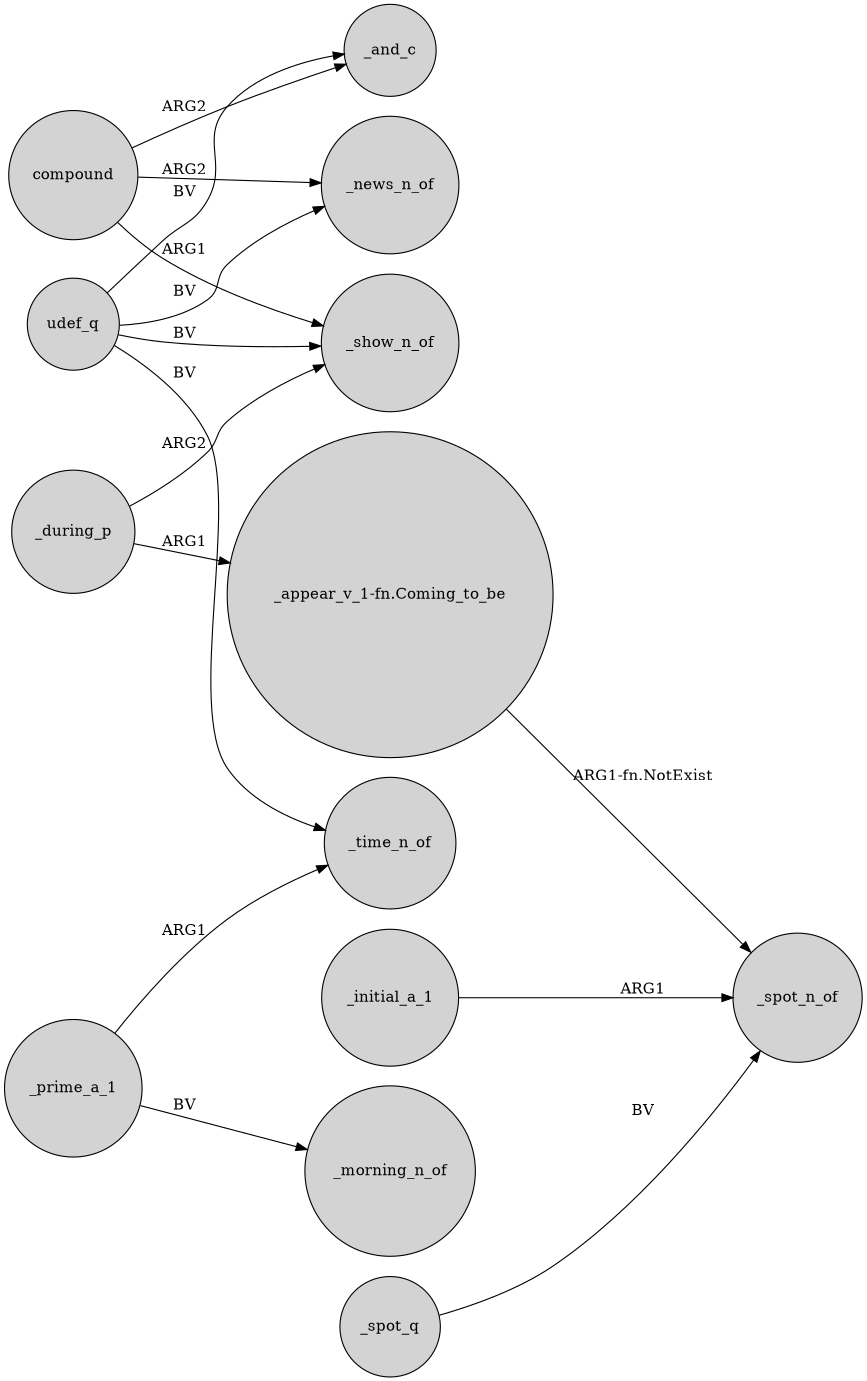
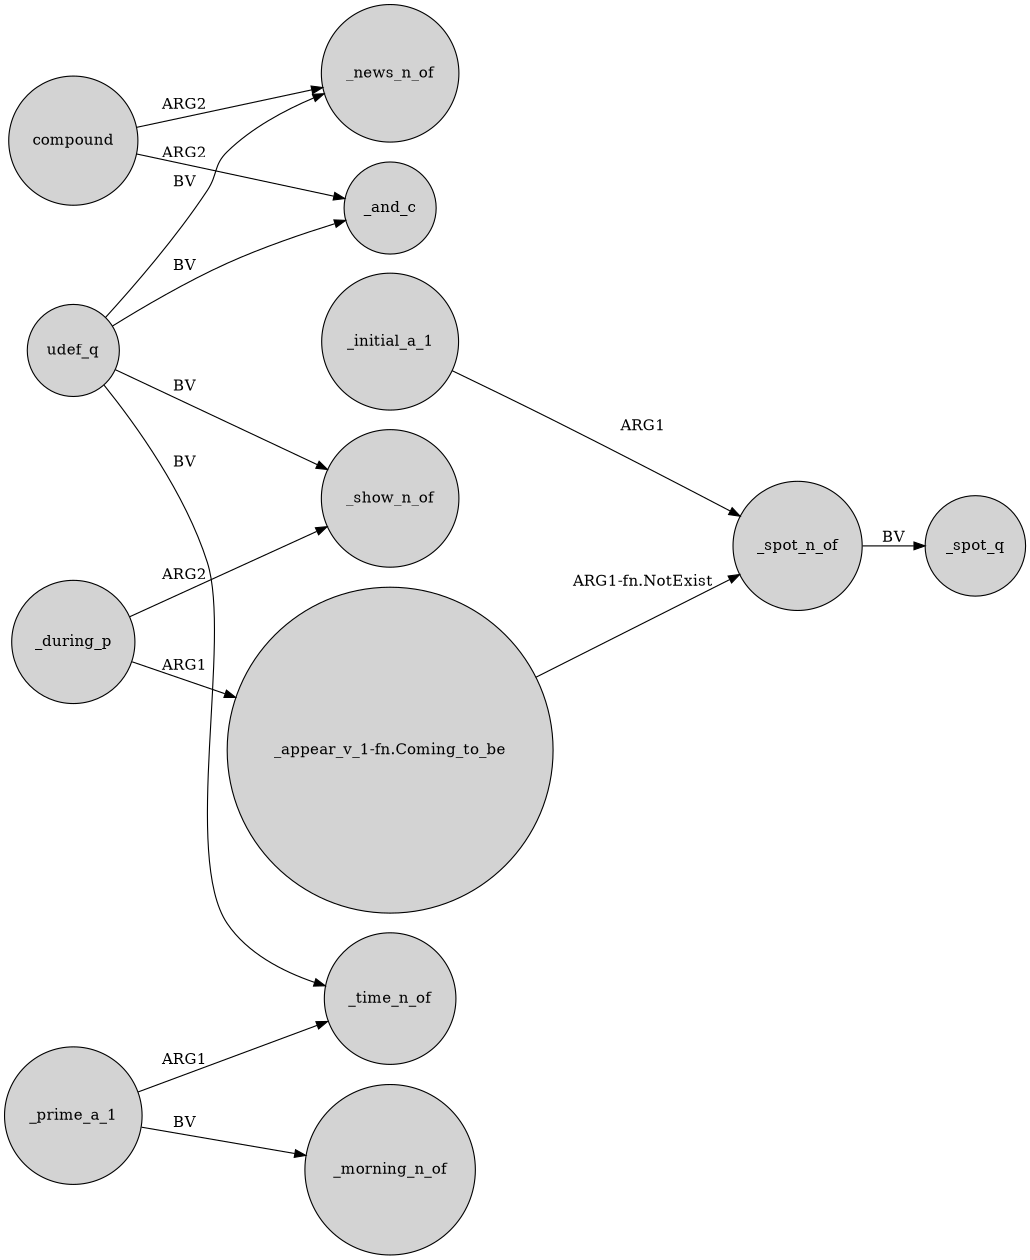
edge "compound" -> "_show_n_of": removed, label "ARG1"
edge "_spot_q" -> "_spot_n_of": reversed
